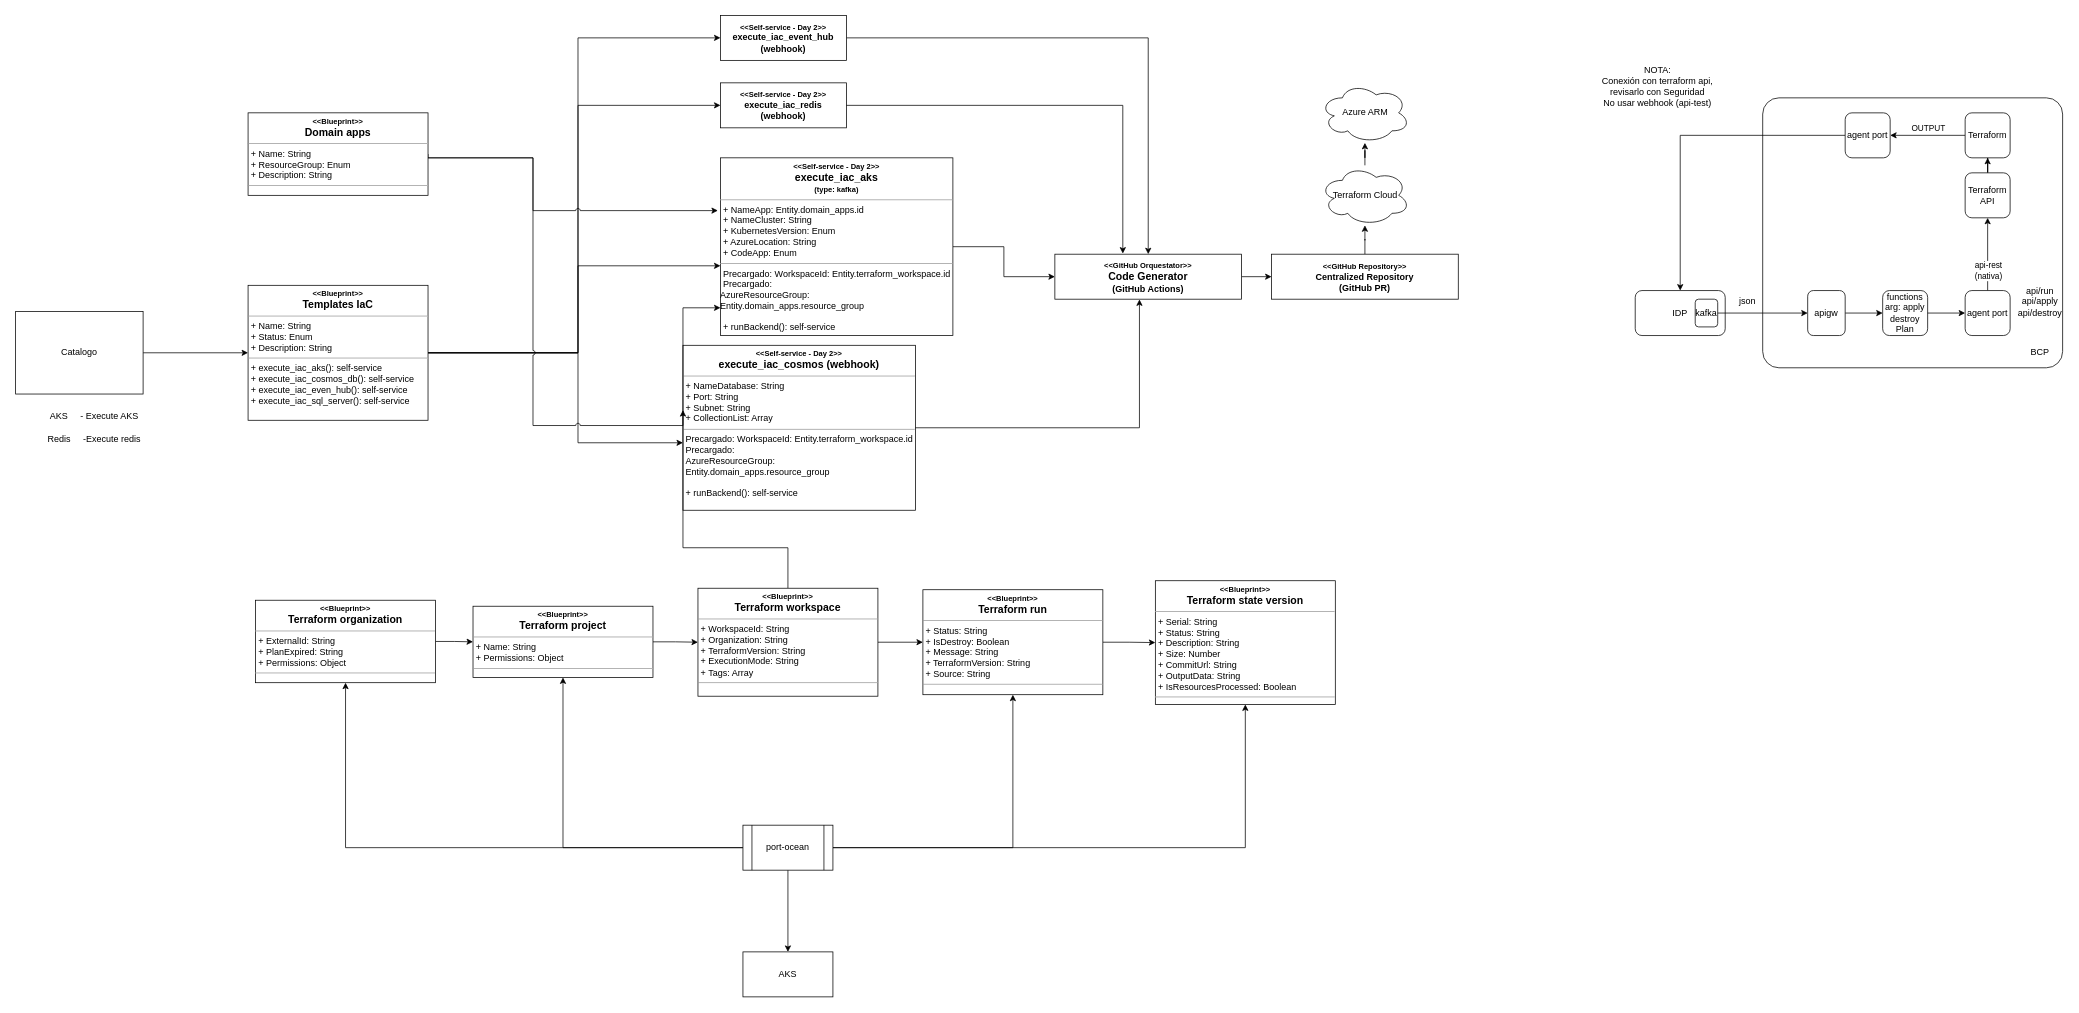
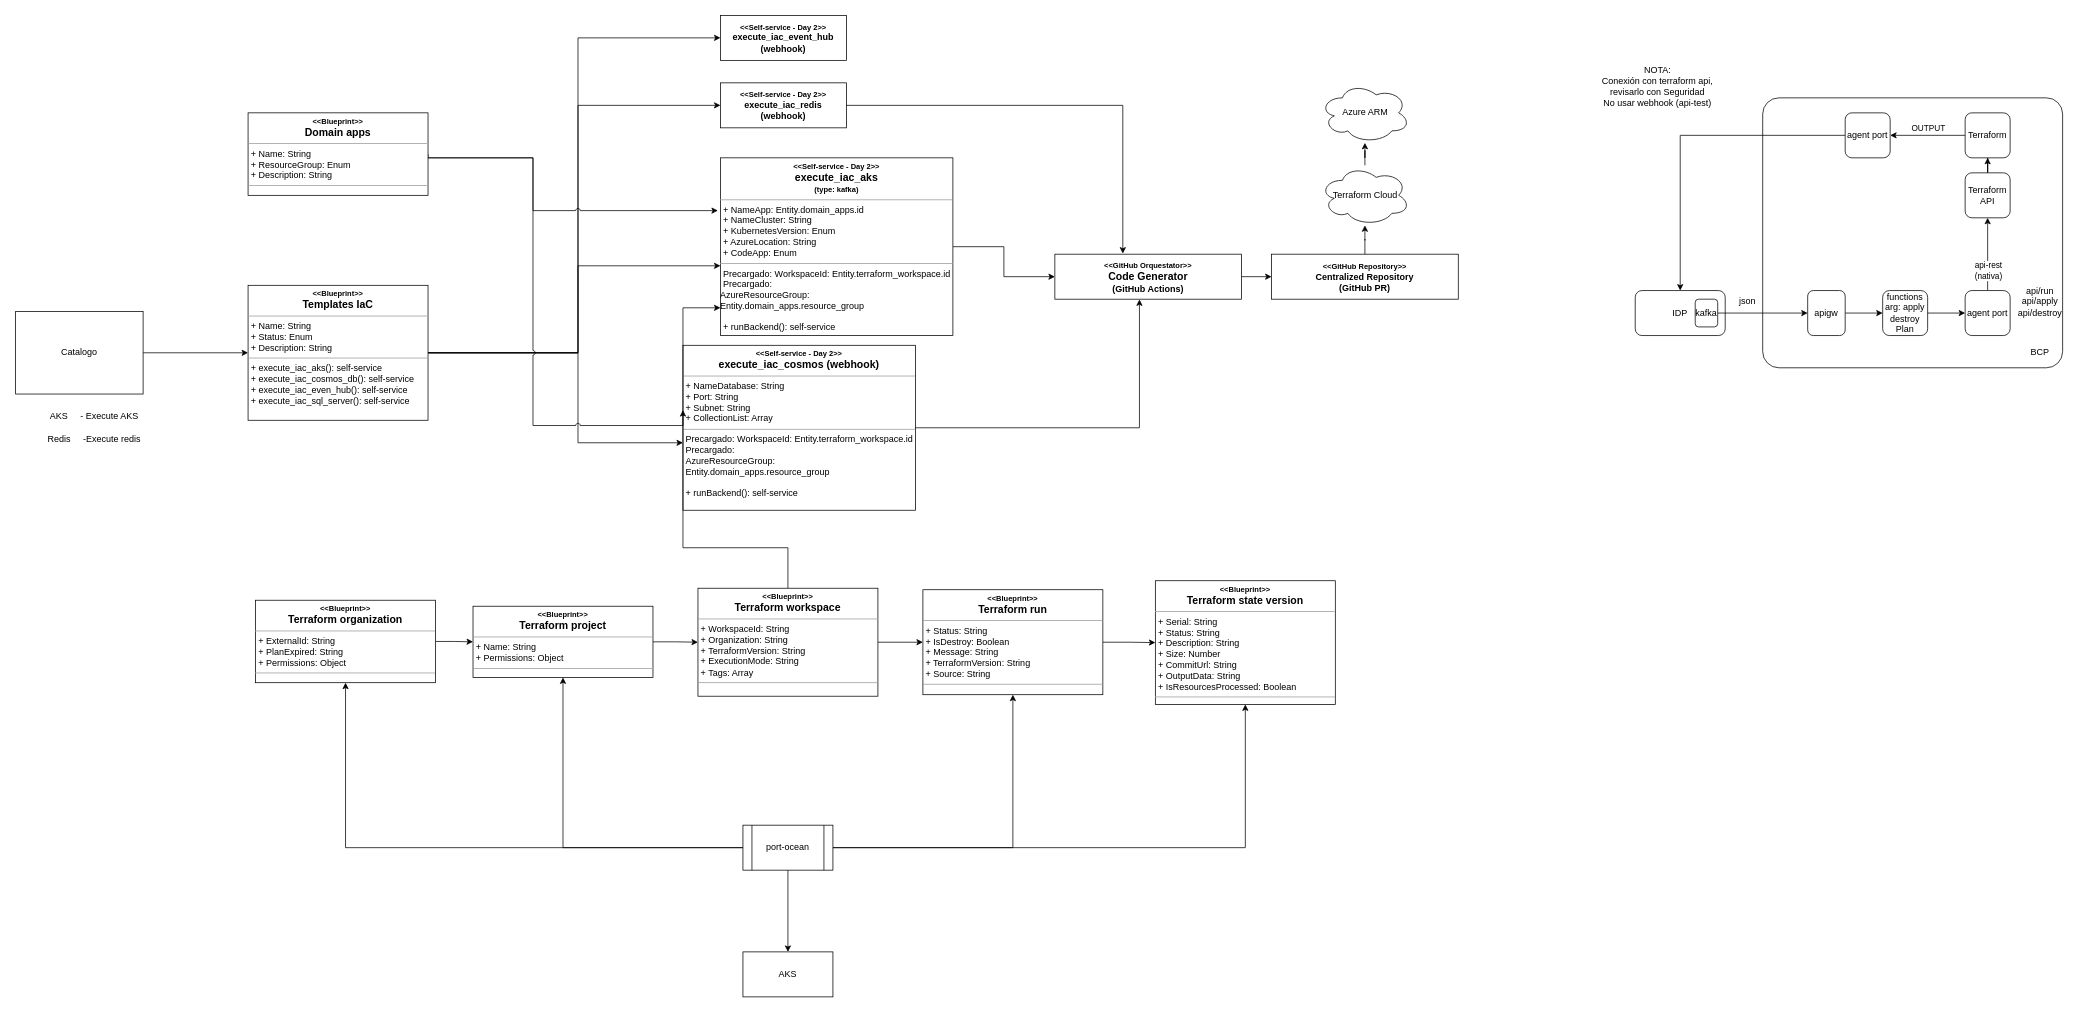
edge "<<Self-service - Day 2>>execute_iac_event_hub (webhook)" -> "<<GitHub Orquestator>> Code Generator (GitHub Actions)": removed
